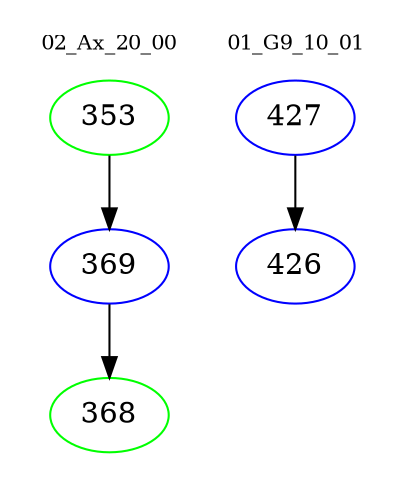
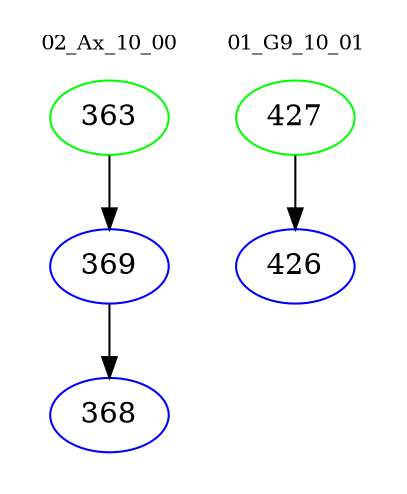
cluster "02_Ax_20_00": label "02_Ax_20_00" -> "02_Ax_10_00"
node "353": label "353" -> "363"
node "427": color blue -> green
node "368": color green -> blue
